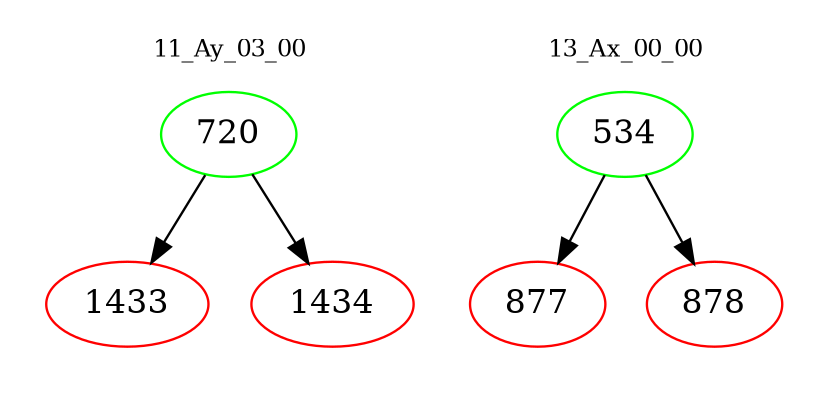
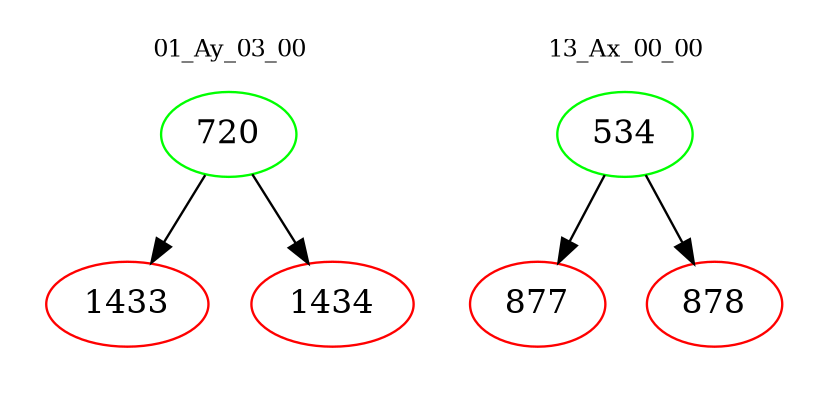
cluster "11_Ay_03_00": label "11_Ay_03_00" -> "01_Ay_03_00"
